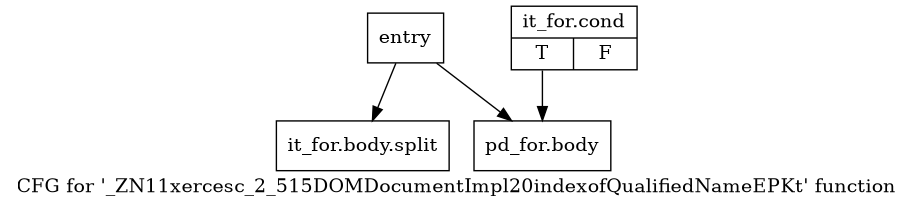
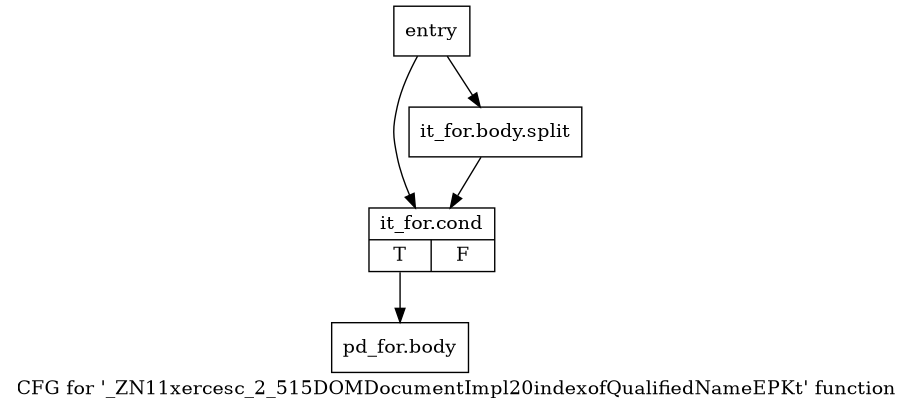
edge "entry" -> "pd_for.body": now "entry" -> "it_for.cond"
edge "it_for.body.split" -> "it_for.cond": added
